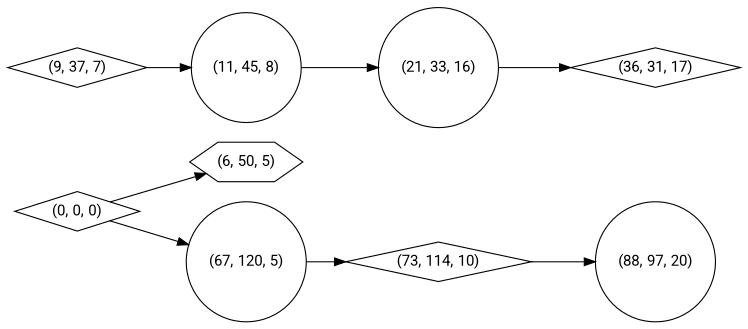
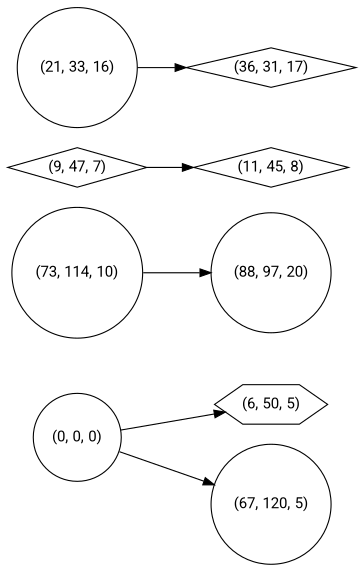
node "(9, 37, 7)": label "(9, 37, 7)" -> "(9, 47, 7)"
node "(11, 45, 8)": shape circle -> diamond
edge "(11, 45, 8)" -> "(21, 33, 16)": removed
node "(0, 0, 0)": shape diamond -> circle
edge "(67, 120, 5)" -> "(73, 114, 10)": removed
node "(73, 114, 10)": shape diamond -> circle
